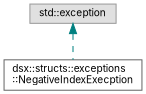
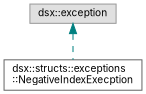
node "std::exception": label "std::exception" -> "dsx::exception"
